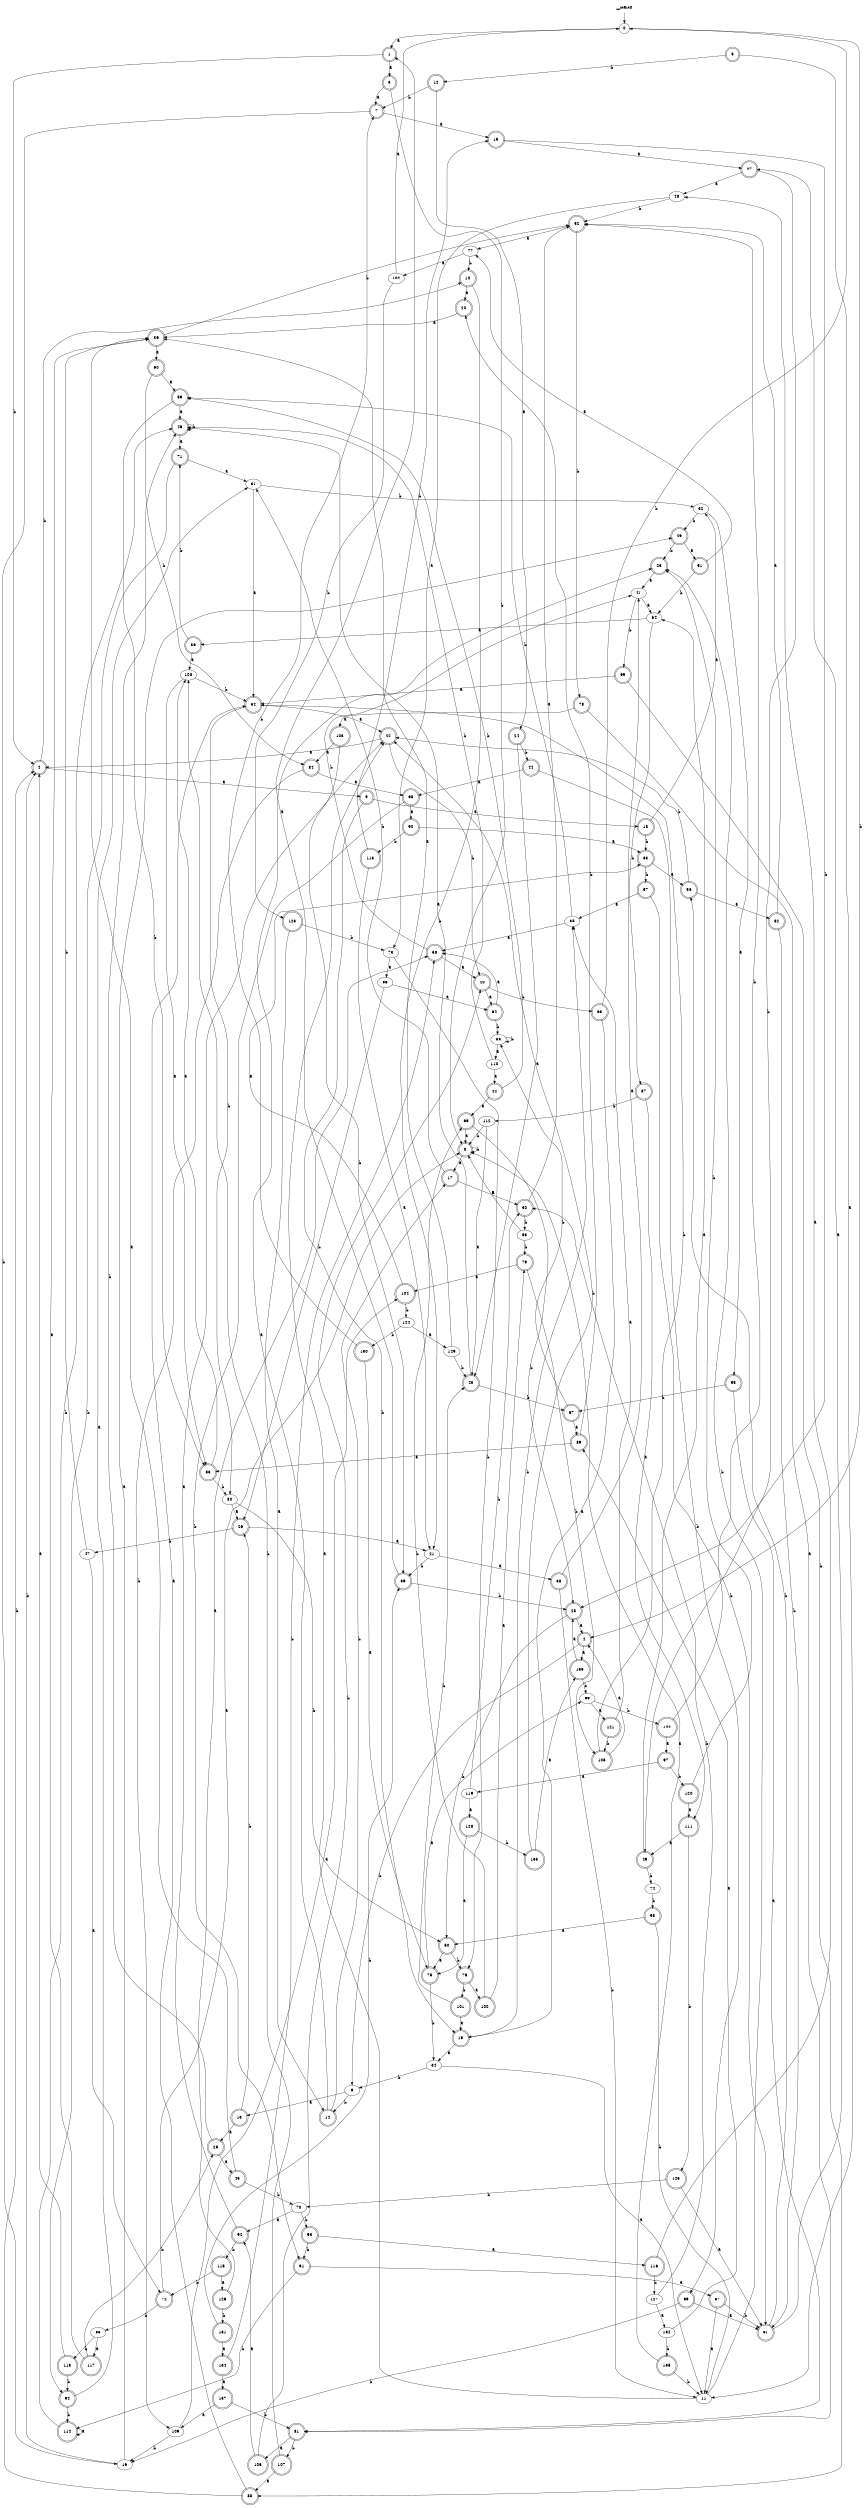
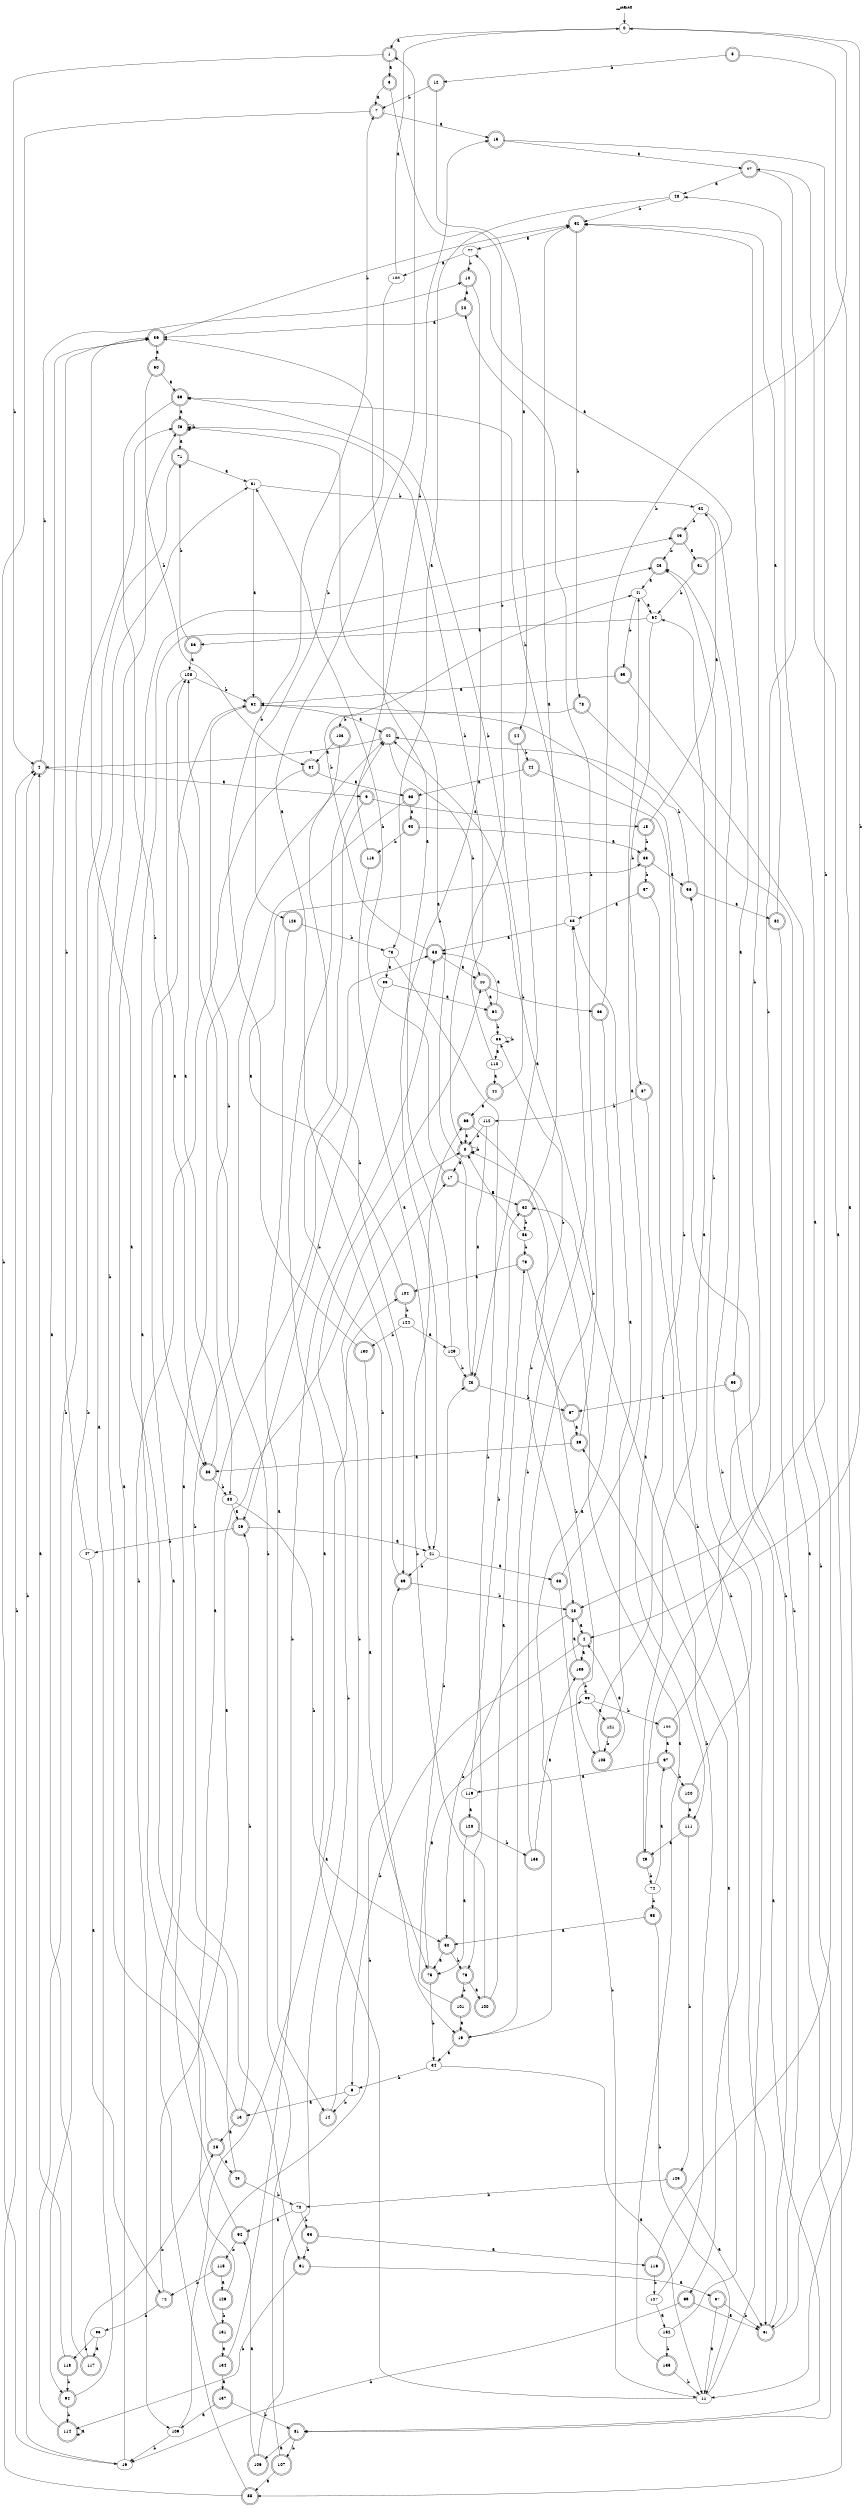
edge "78" -> "103": label "a" -> "b"
edge "14" -> "23": now "13" -> "23"
edge "74" -> "97": added, label "a"
